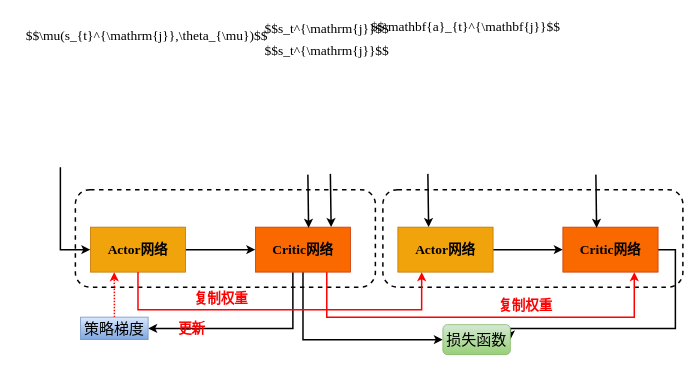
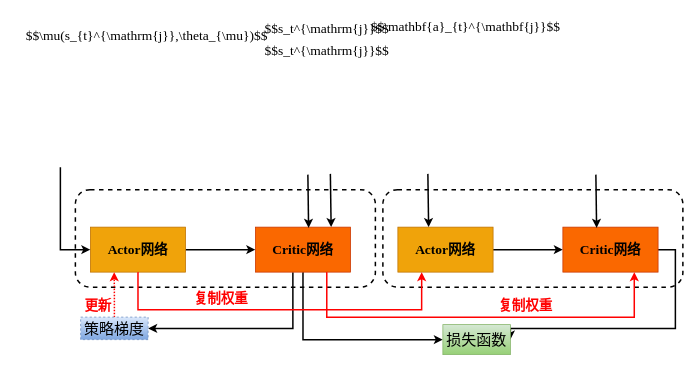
node "策略梯度": style solid -> dashed
node "更新": moved (192, 328) -> (98, 306)
node "损失函数": shape rounded rectangle -> rectangle
